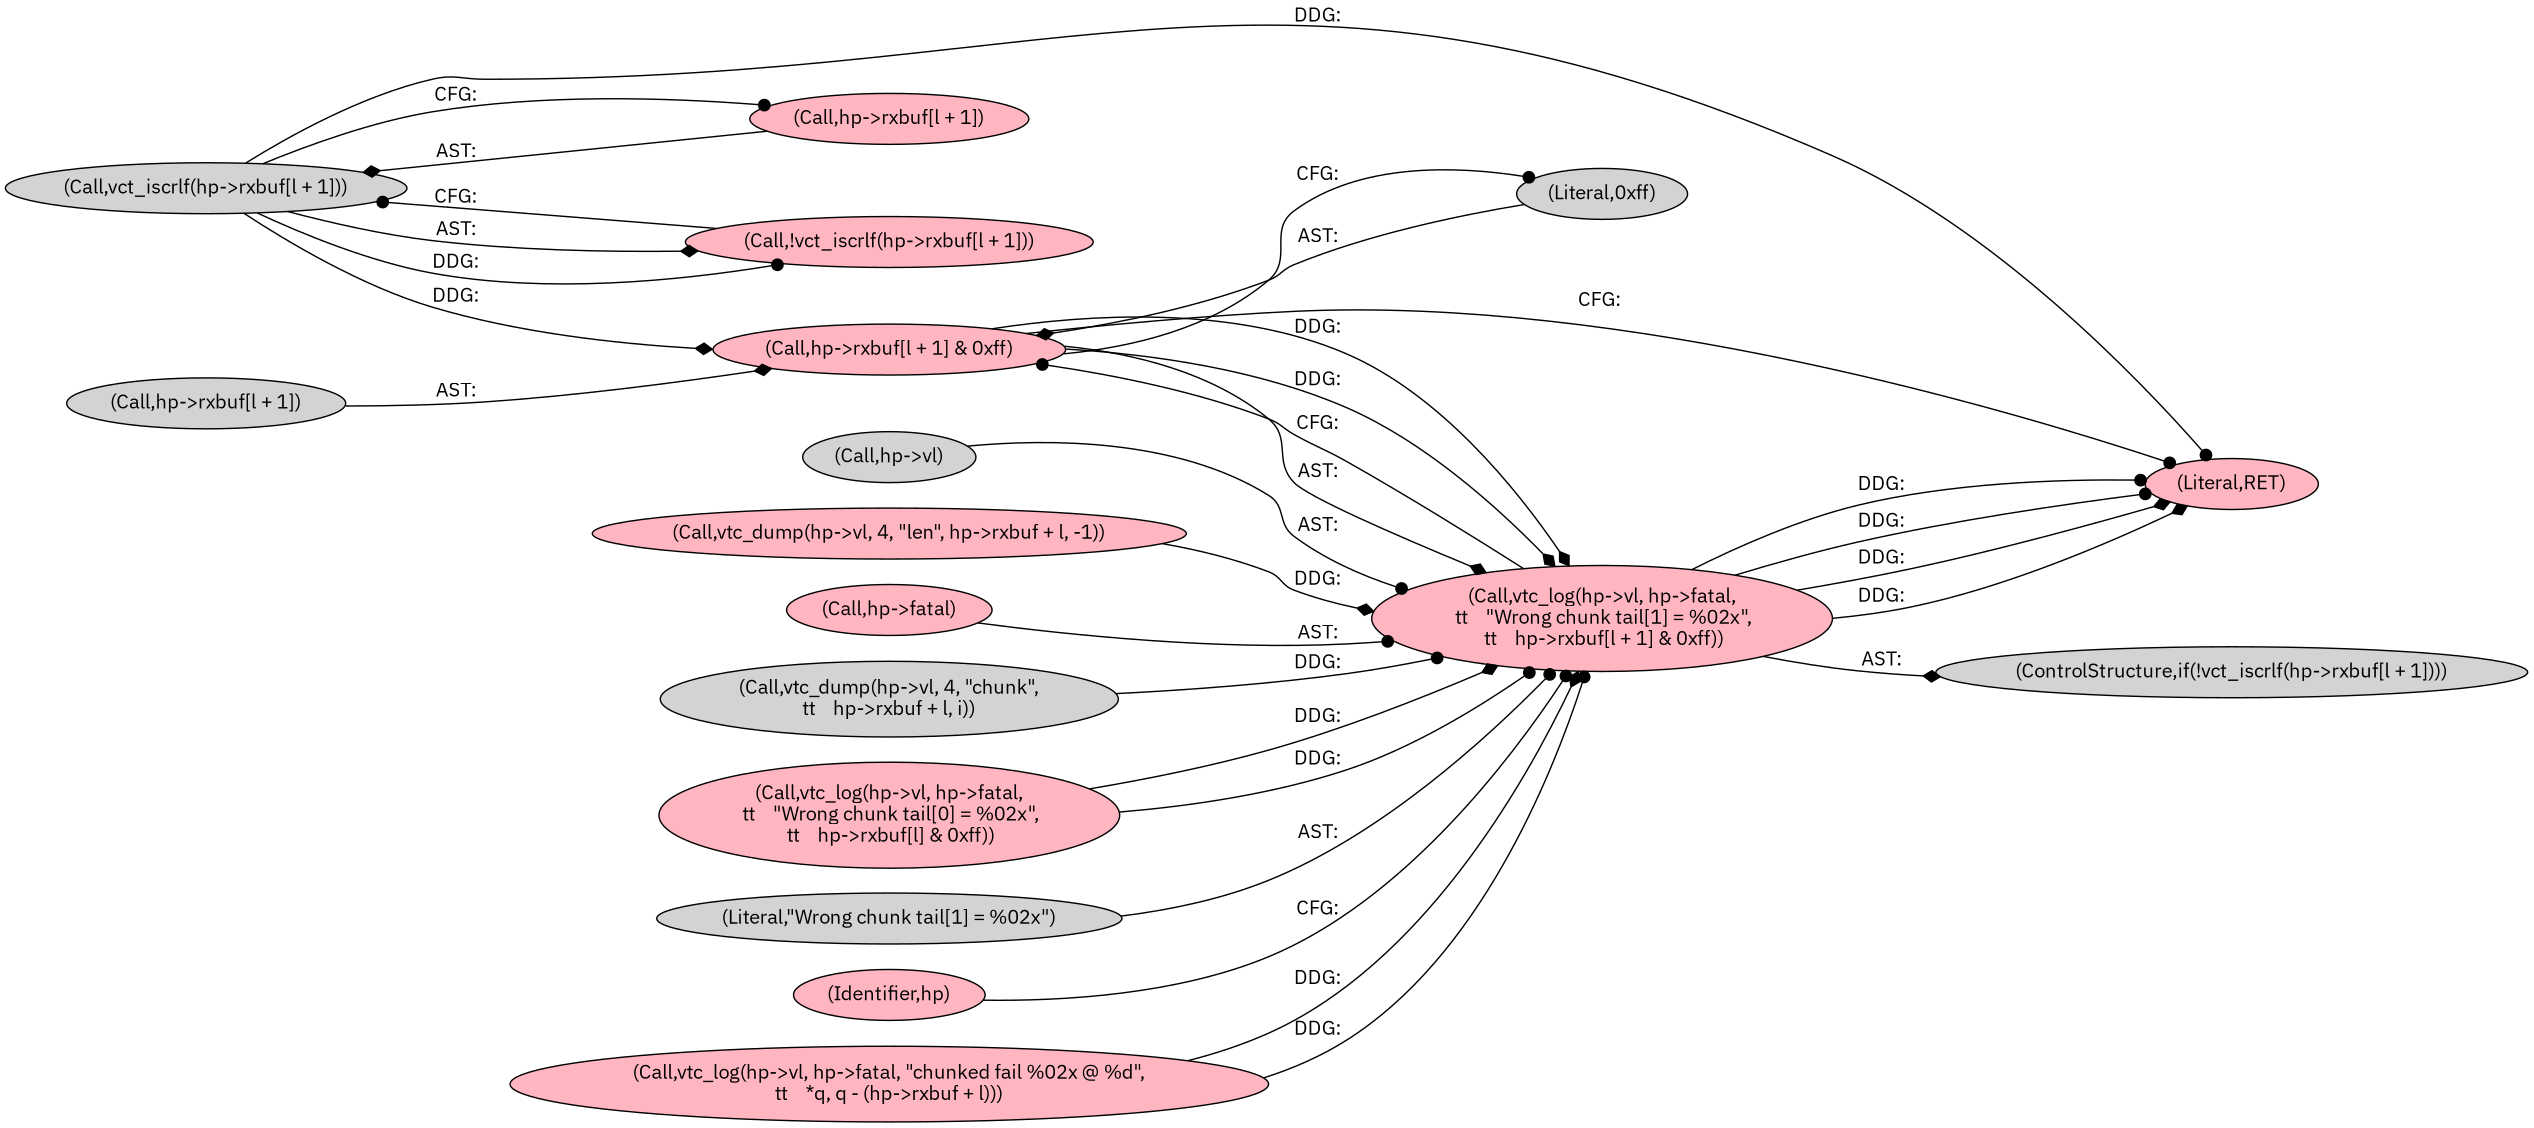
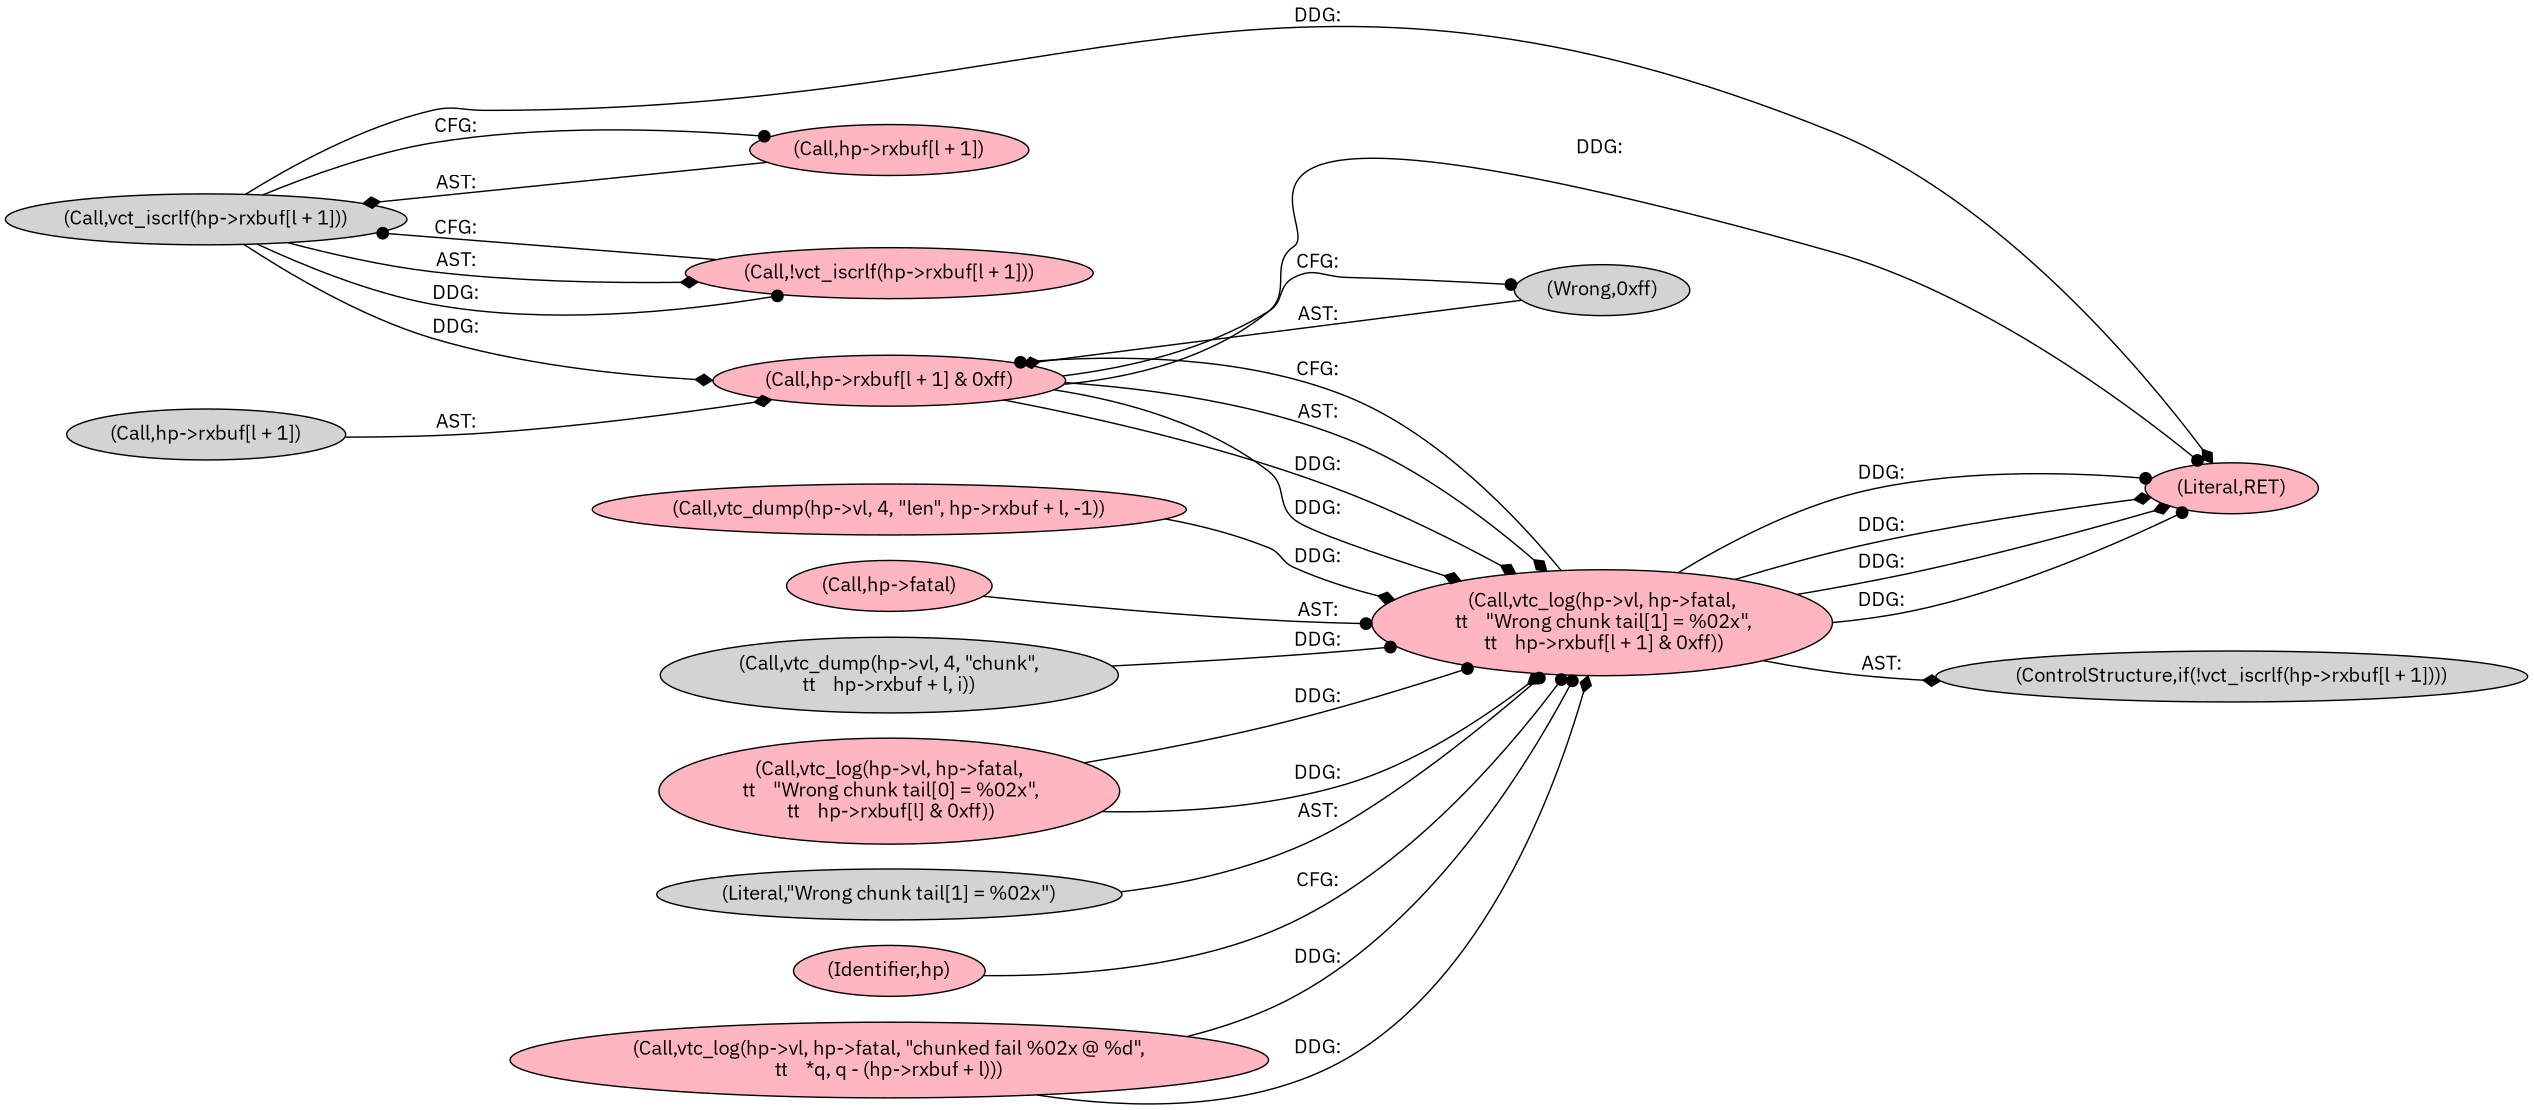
edge "(Call,vct_iscrlf(hp->rxbuf[l + 1]))" -> "(Literal,RET)": arrowhead dot -> diamond
node "(Literal,0xff)": label "(Literal,0xff)" -> "(Wrong,0xff)"
edge "(Call,hp->rxbuf[l + 1] & 0xff)" -> "(Literal,RET)": label "CFG: " -> "DDG: "
node "(Call,hp->vl)": removed
